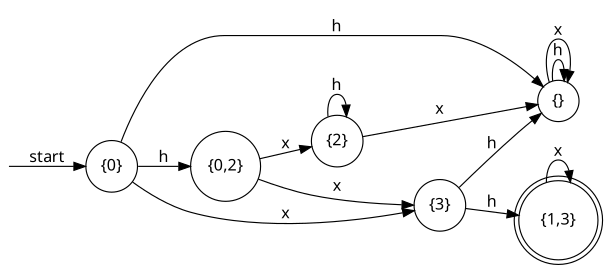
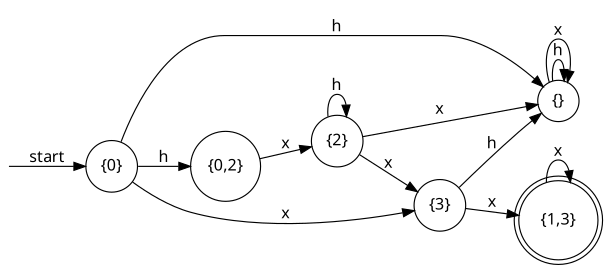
edge "{0,2}" -> "{3}": now "{2}" -> "{3}"
edge "{3}" -> "{1,3}": label "h" -> "x"
